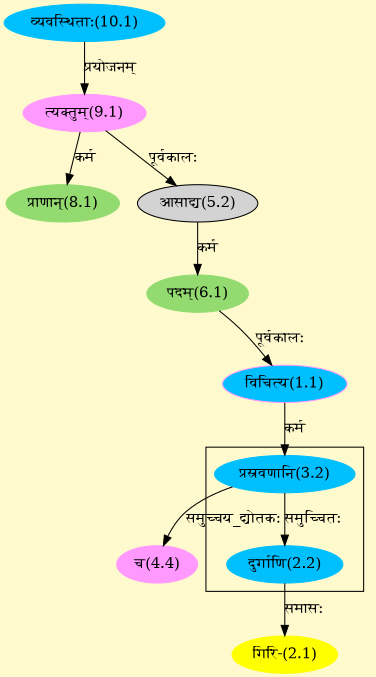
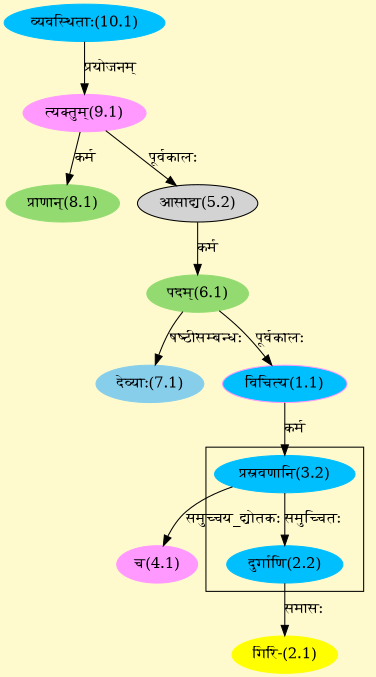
node "देव्याः(7.1)": added
node "च(4.4)": label "च(4.4)" -> "च(4.1)"
